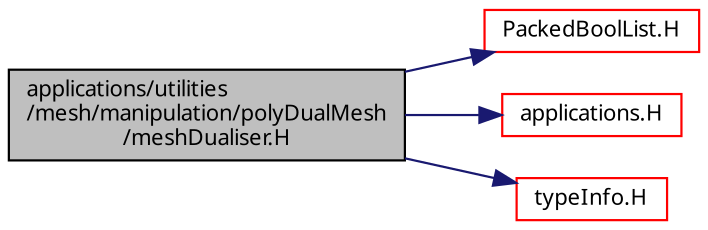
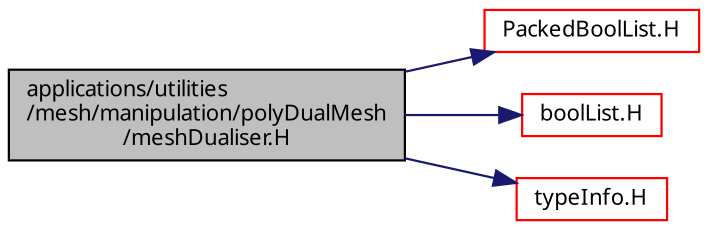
node "applications.H": label "applications.H" -> "boolList.H"
